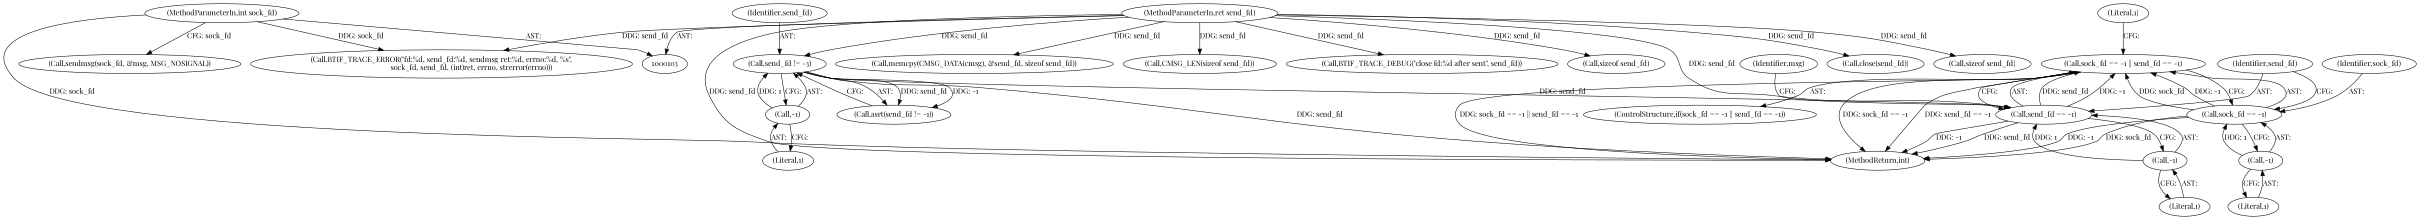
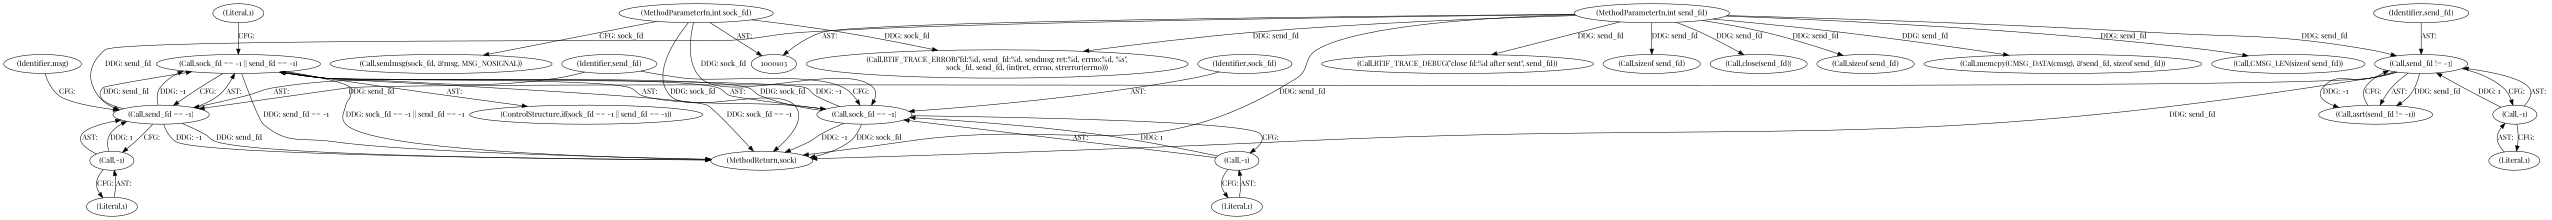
node "(MethodParameterIn,ret send_fd)": label "(MethodParameterIn,ret send_fd)" -> "(MethodParameterIn,int send_fd)"
edge "(MethodParameterIn,int sock_fd)" -> "(Call,sock_fd == -1)": added, label "DDG: sock_fd"
edge "(Call,sock_fd == -1 || send_fd == -1)" -> "(Call,sock_fd == -1)": label "CFG: " -> "AST: "
node "(MethodReturn,int)": label "(MethodReturn,int)" -> "(MethodReturn,sock)"
